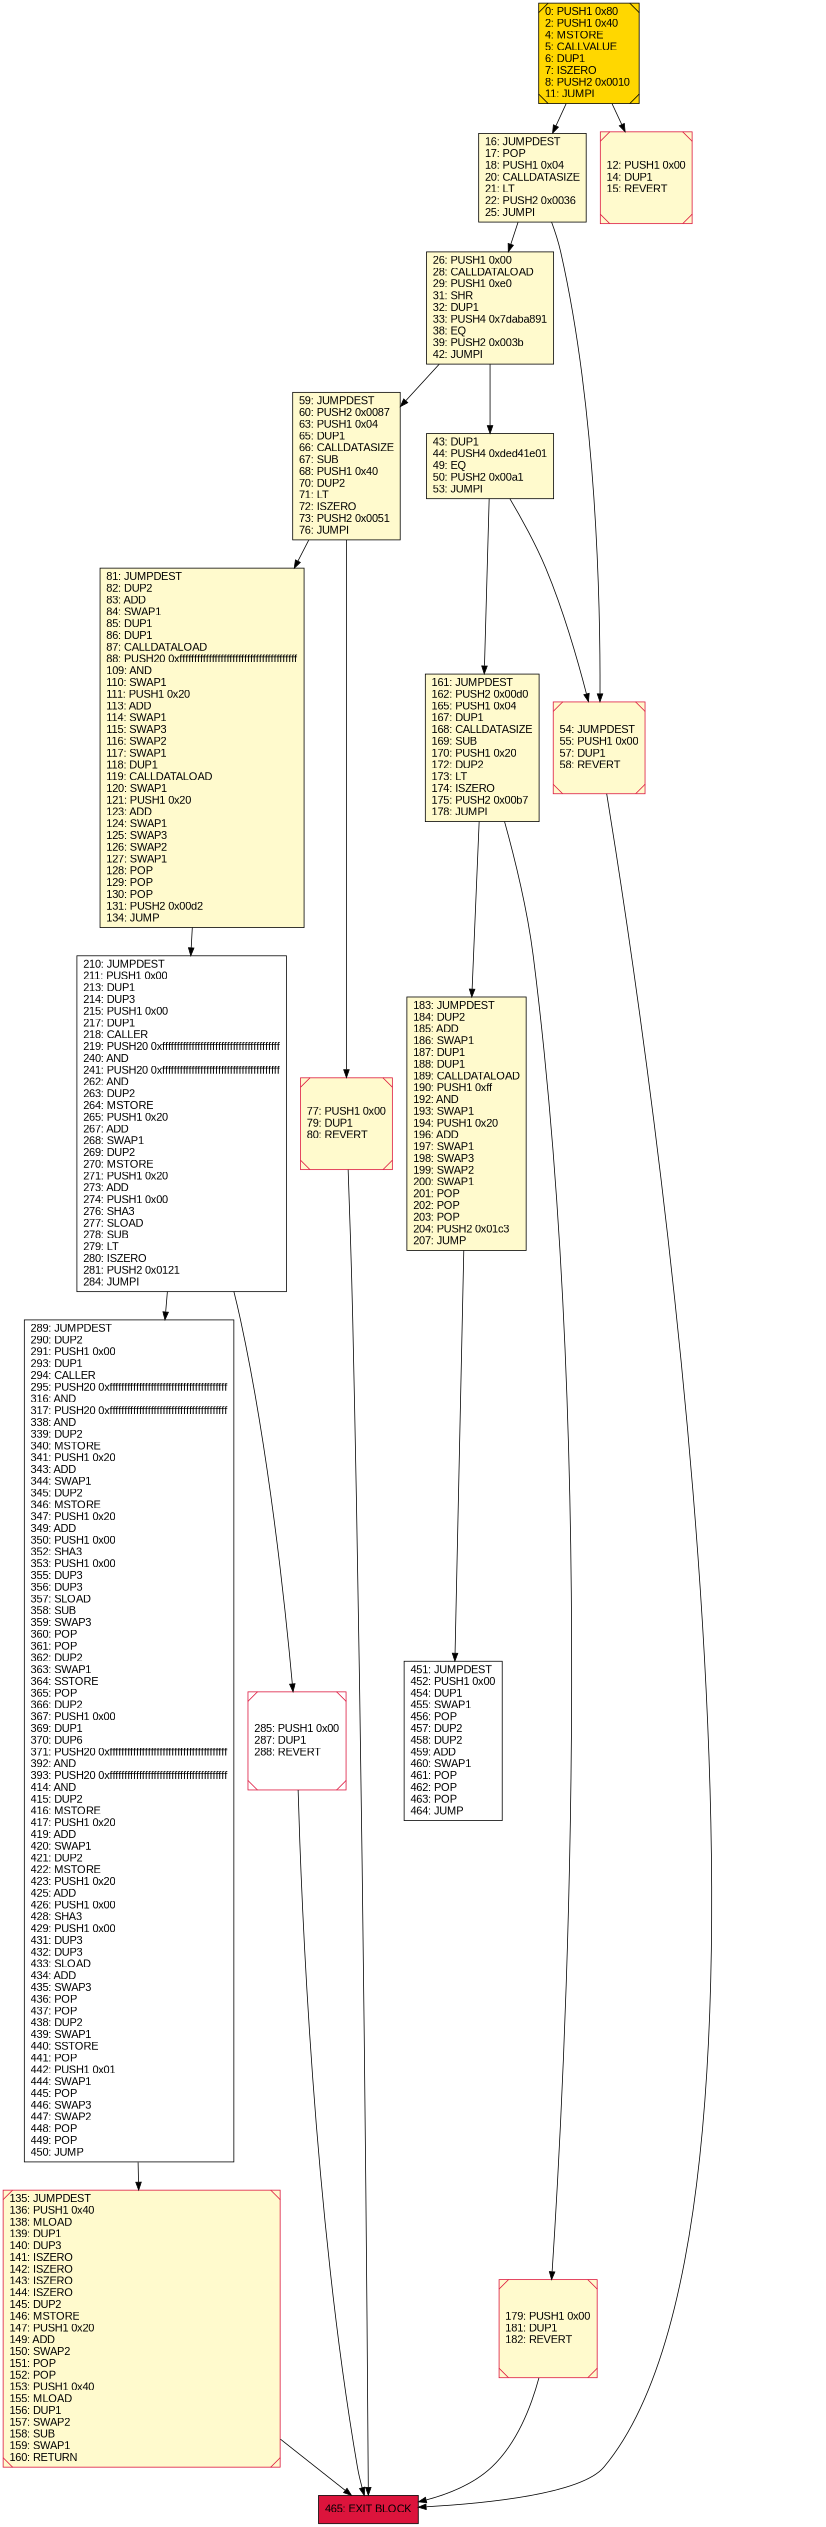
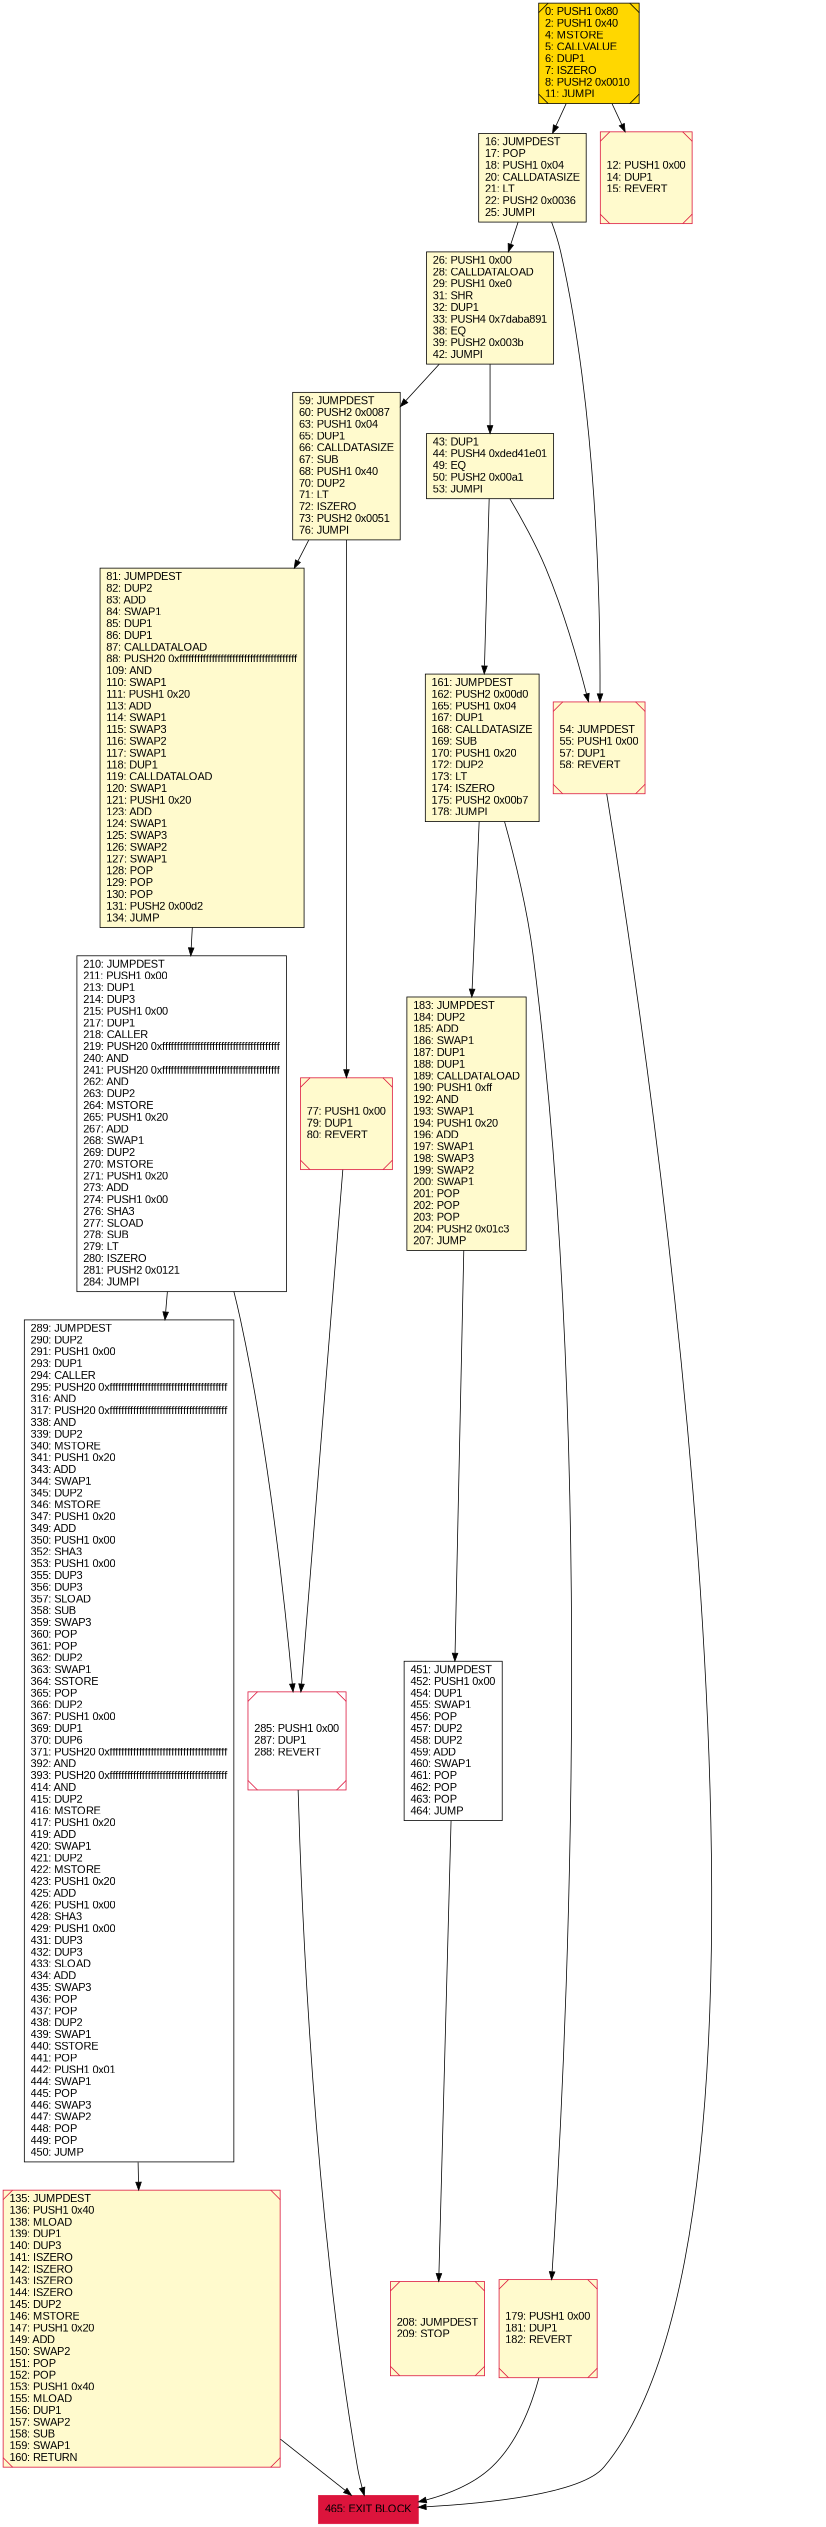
edge "77: PUSH1 0x00 79: DUP1 80: REVERT" -> "465: EXIT BLOCK": now "77: PUSH1 0x00 79: DUP1 80: REVERT" -> "285: PUSH1 0x00 287: DUP1 288: REVERT"
node "208: JUMPDEST 209: STOP": added
node "465: EXIT BLOCK": color black -> crimson
